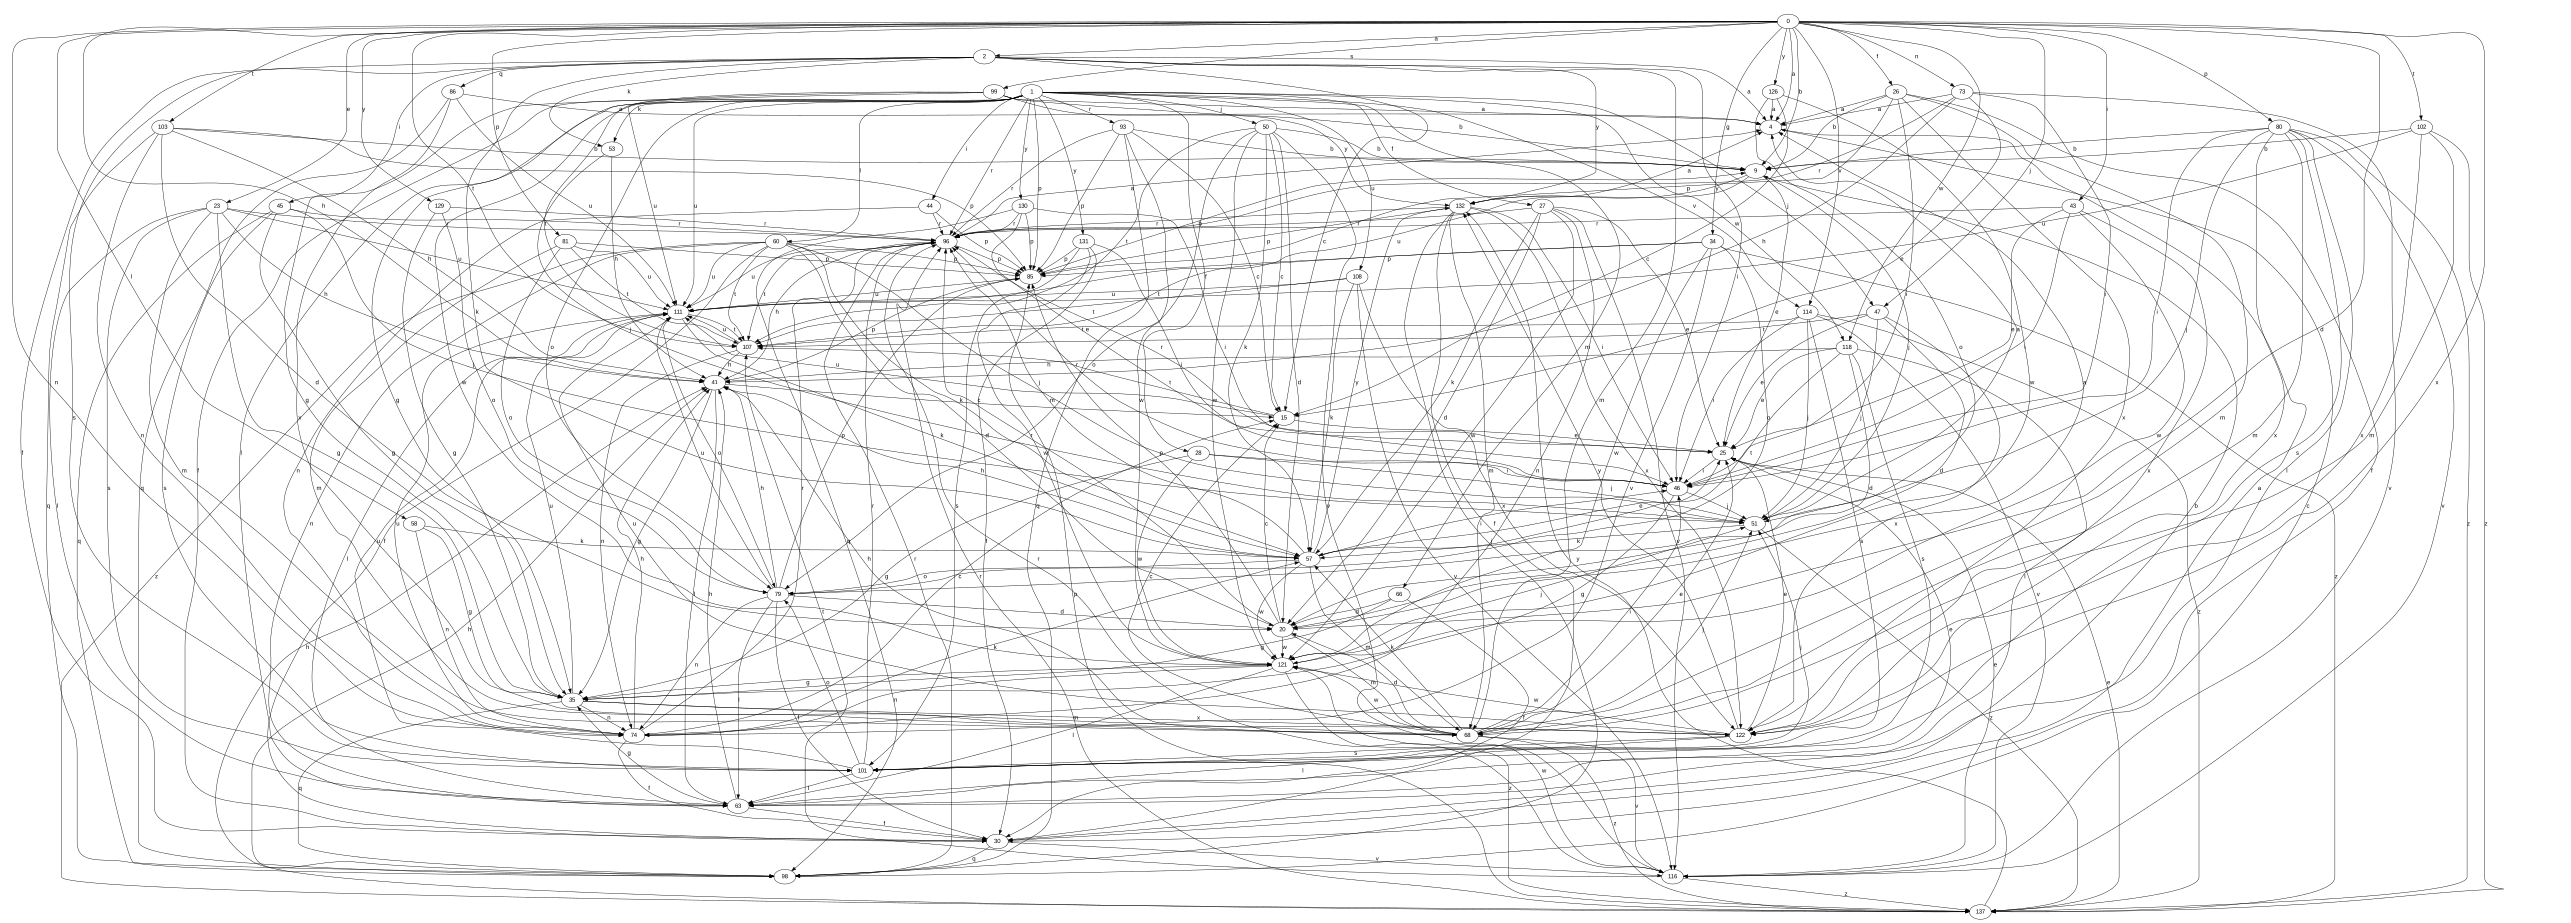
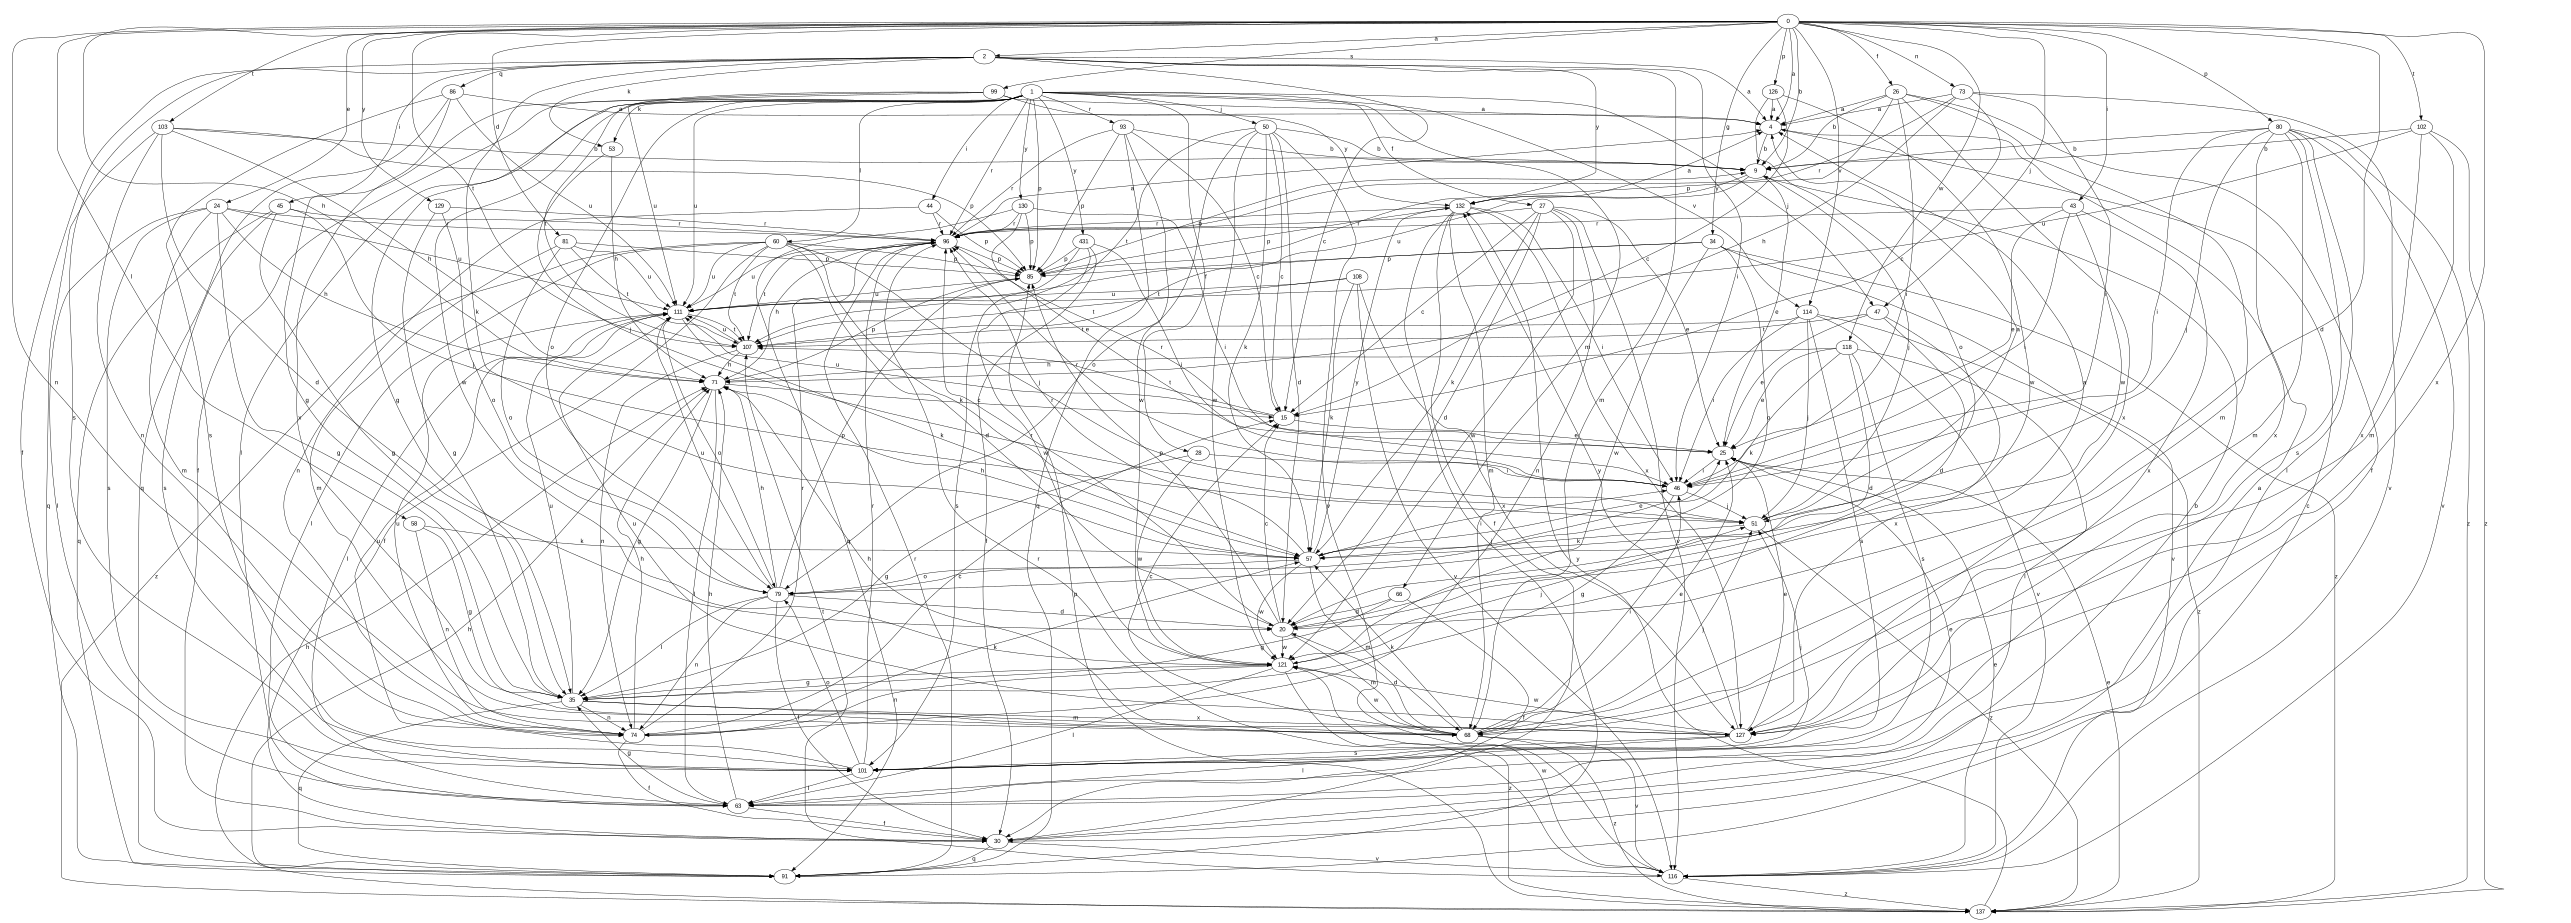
edge "0" -> "126": label "y" -> "p"
edge "1" -> "118": removed, label "w"
edge "1" -> "108": removed, label "u"
edge "99" -> "9": now "4" -> "9"
edge "0" -> "81": label "p" -> "d"
node "23": label "23" -> "24"
node "131": label "131" -> "431"
edge "73" -> "15": label "e" -> "c"
edge "27" -> "15": added, label "c"
node "41": label "41" -> "71"
edge "57" -> "96": label "m" -> "r"
edge "47" -> "51": removed, label "j"
edge "118" -> "57": label "t" -> "k"
edge "28" -> "51": removed, label "j"
edge "60" -> "63": label "n" -> "l"
edge "86" -> "101": added, label "s"
edge "43" -> "121": now "43" -> "57"
edge "79" -> "63": now "79" -> "35"
edge "34" -> "74": now "34" -> "116"
node "122": label "122" -> "127"
edge "137" -> "96": removed, label "r"
node "98": label "98" -> "91"
